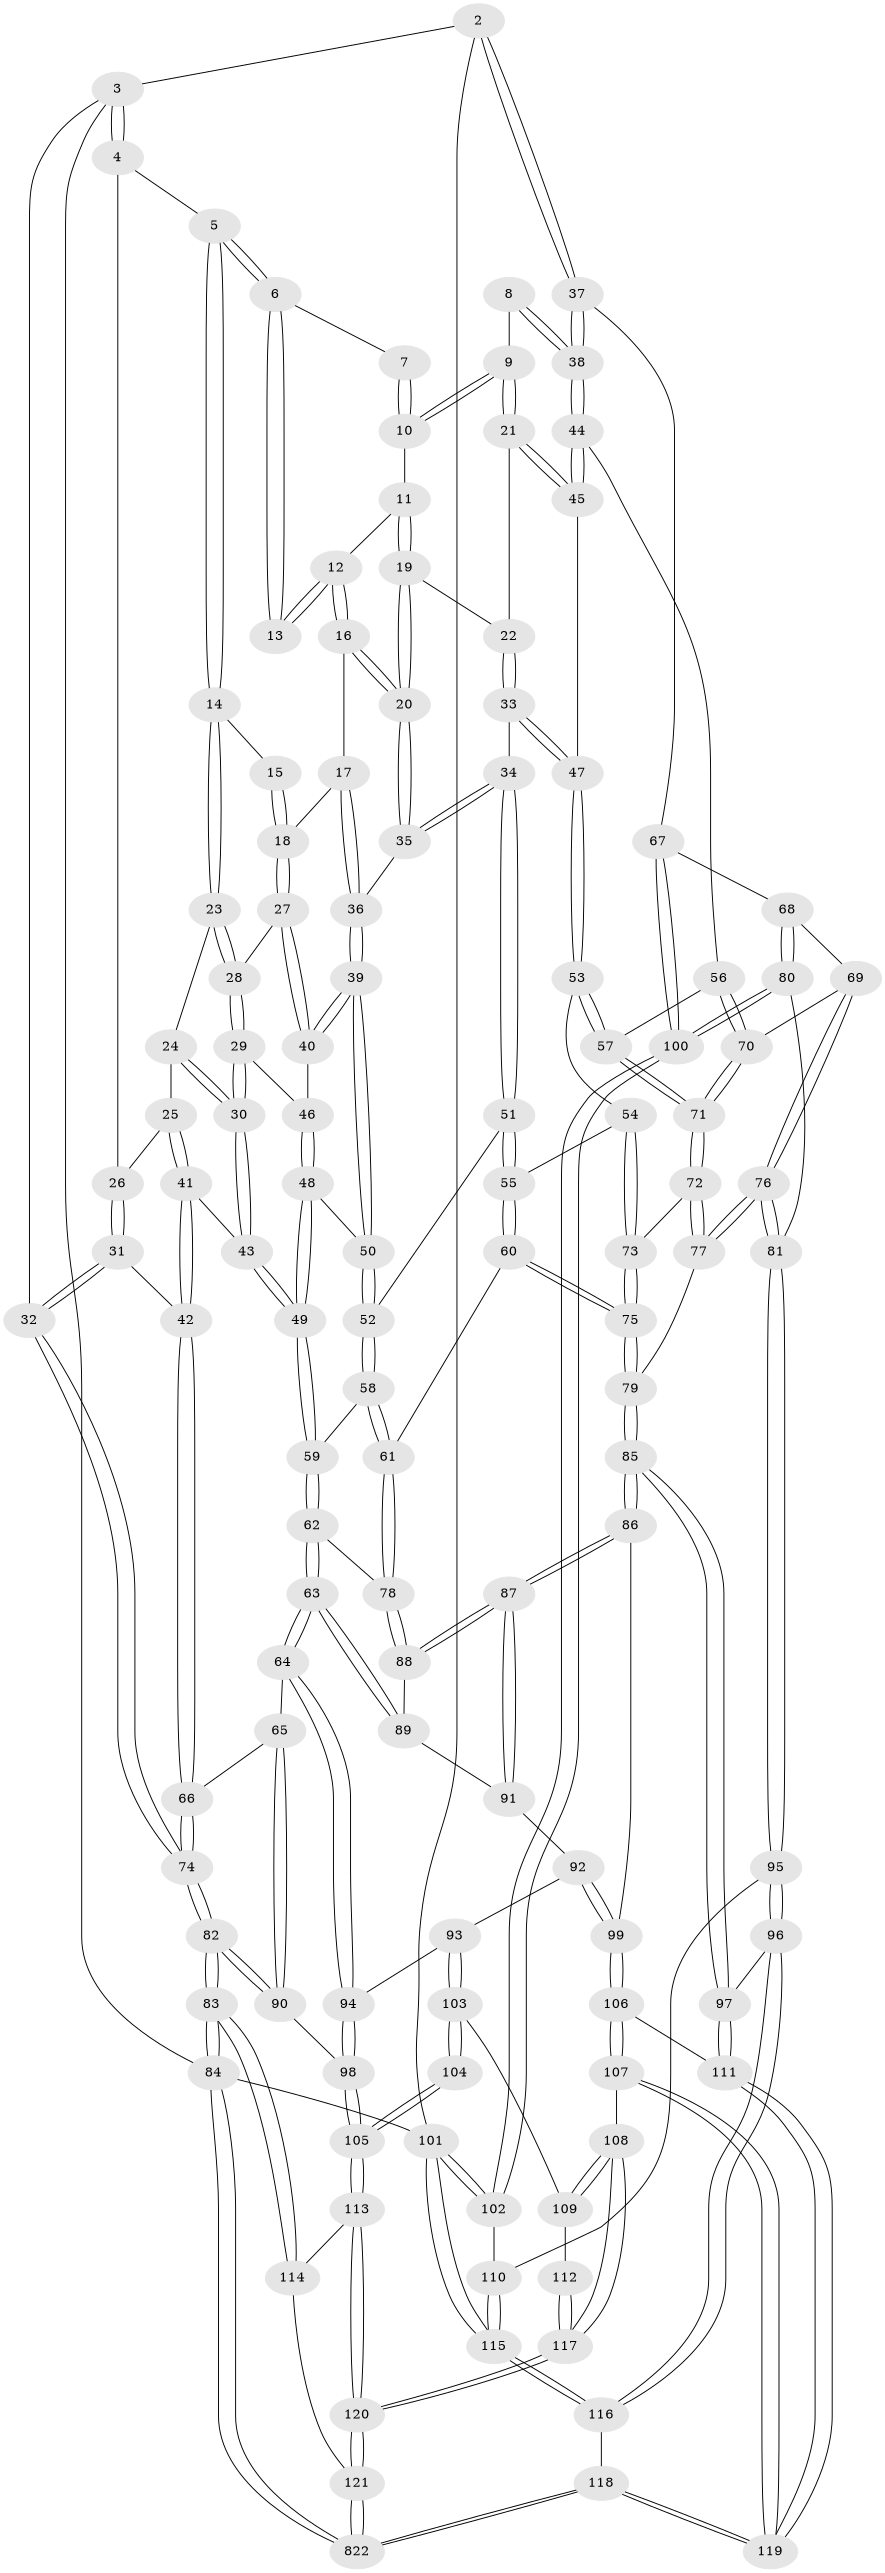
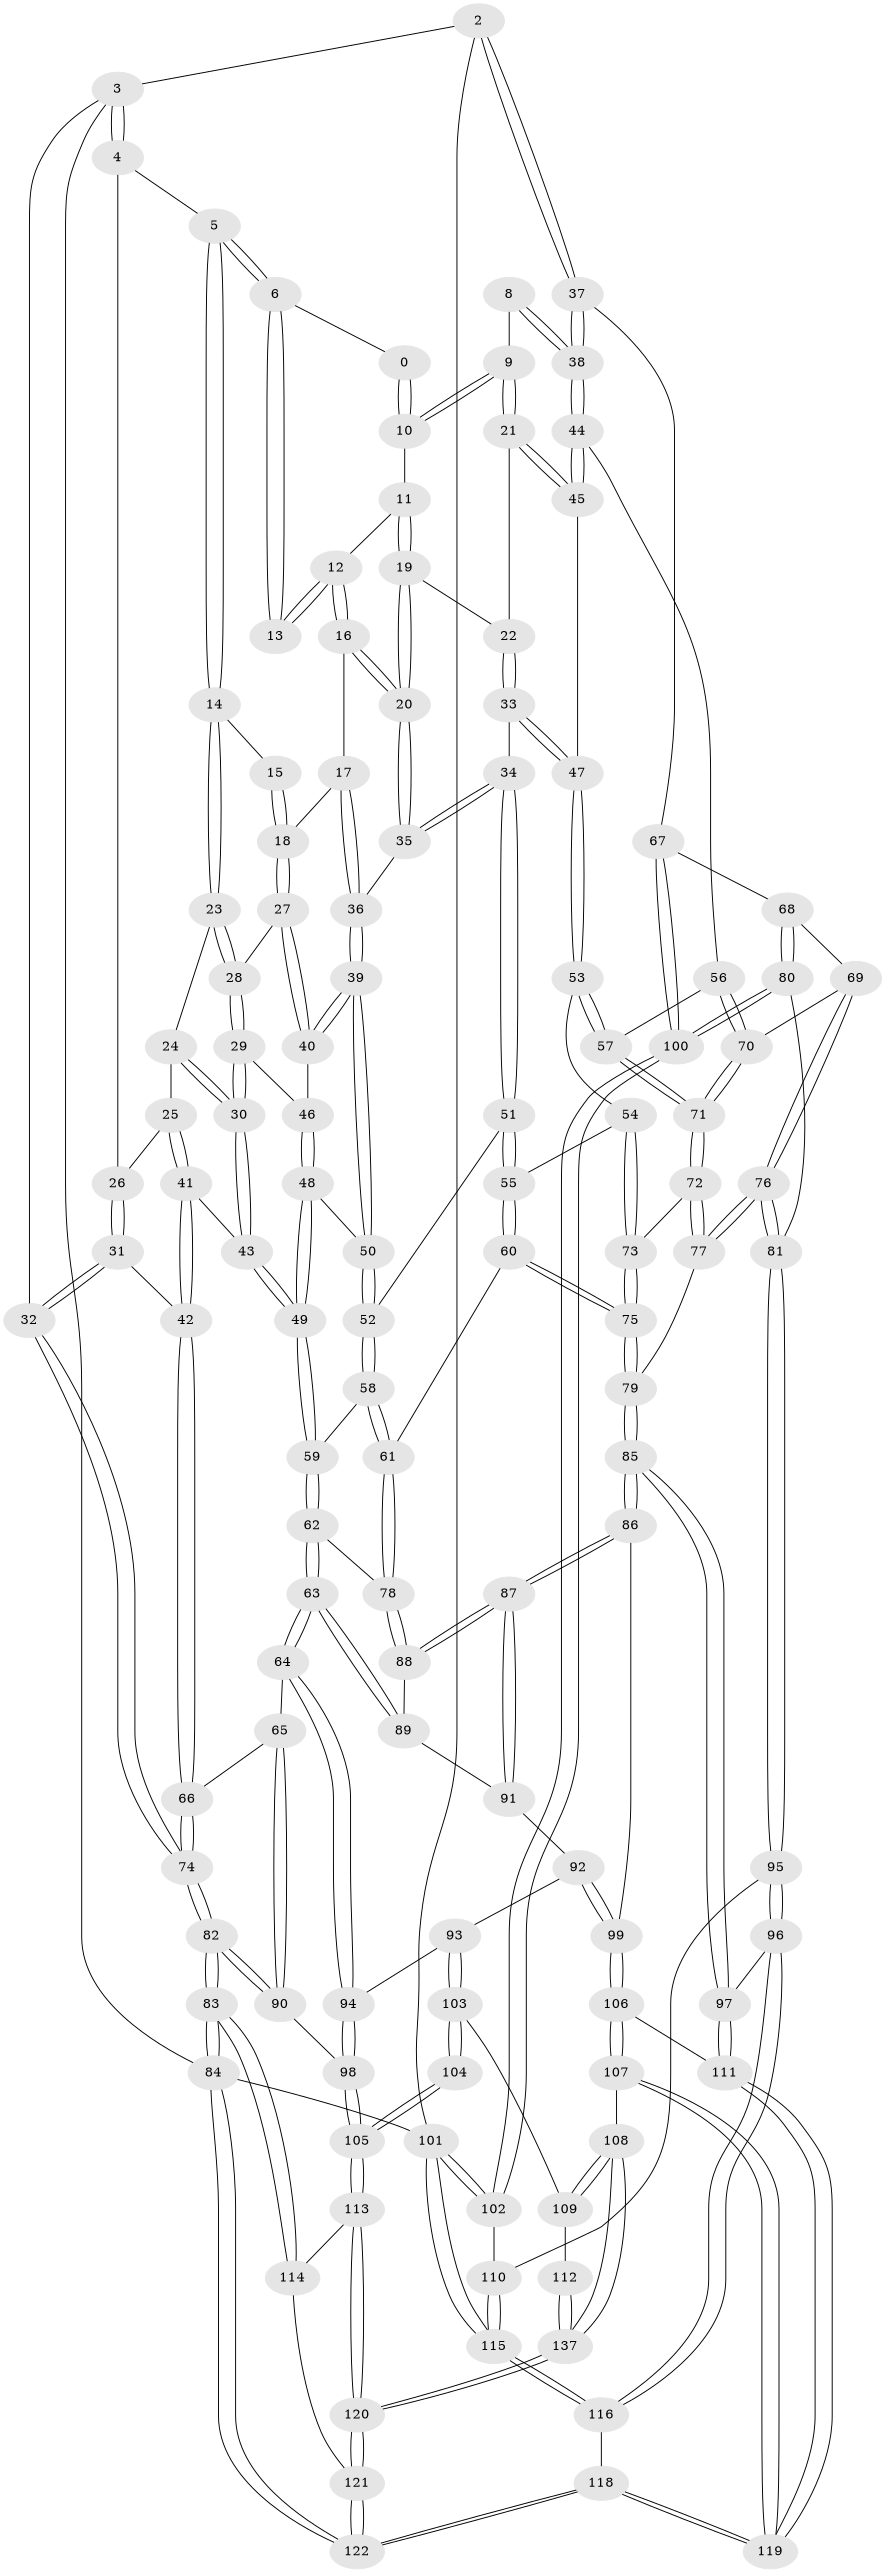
node "7": label "7" -> "0"
node "117": label "117" -> "137"
node "822": label "822" -> "122"
